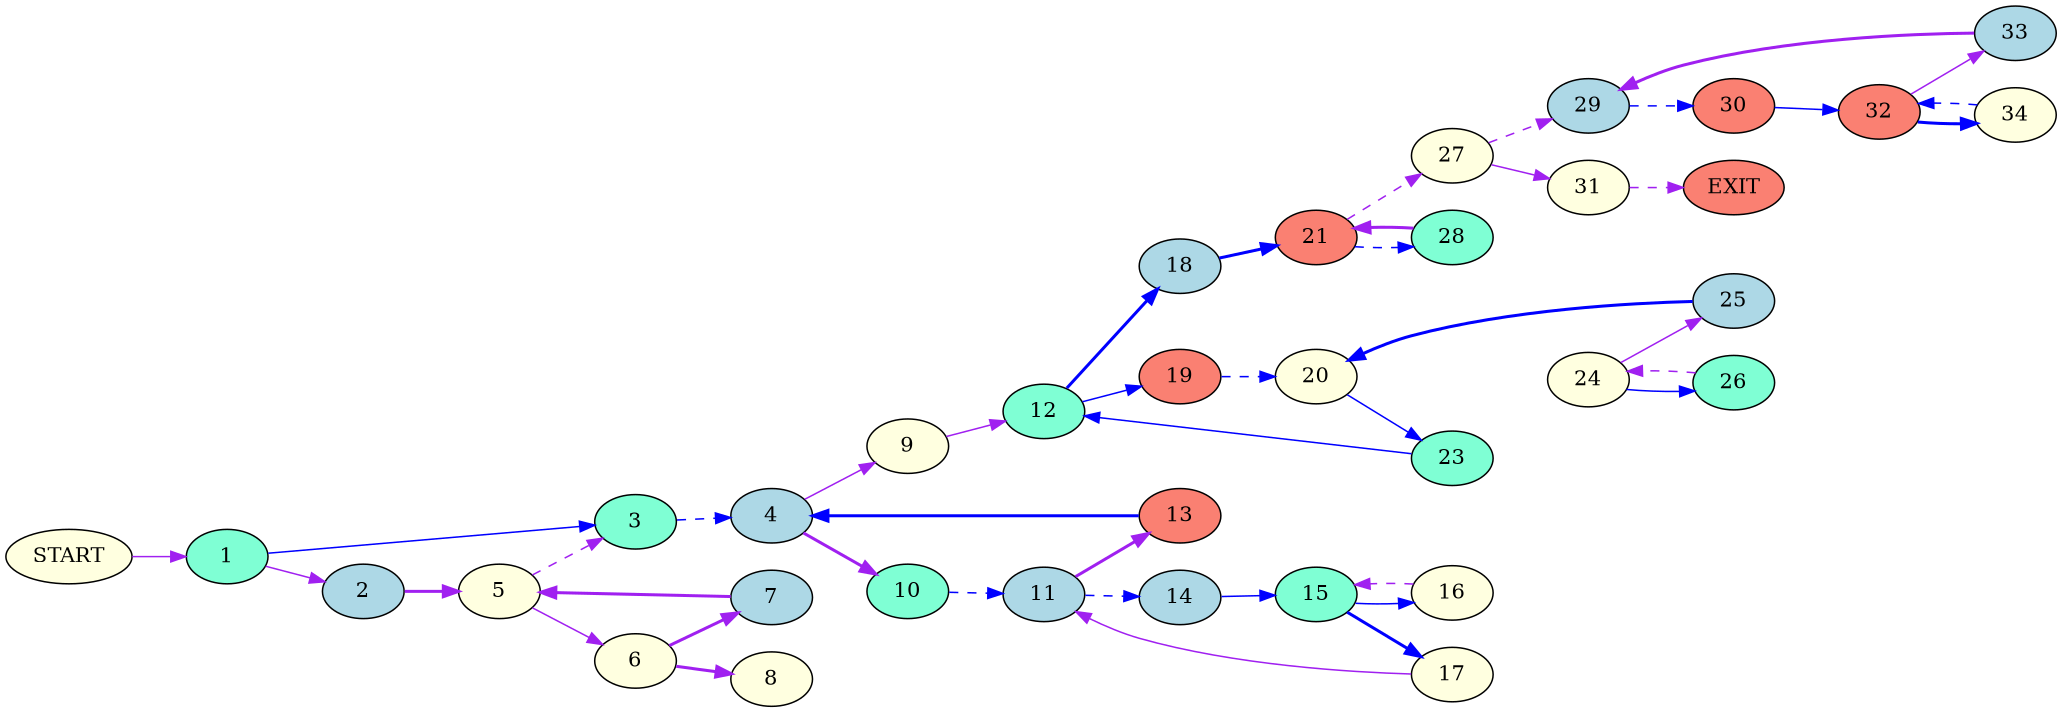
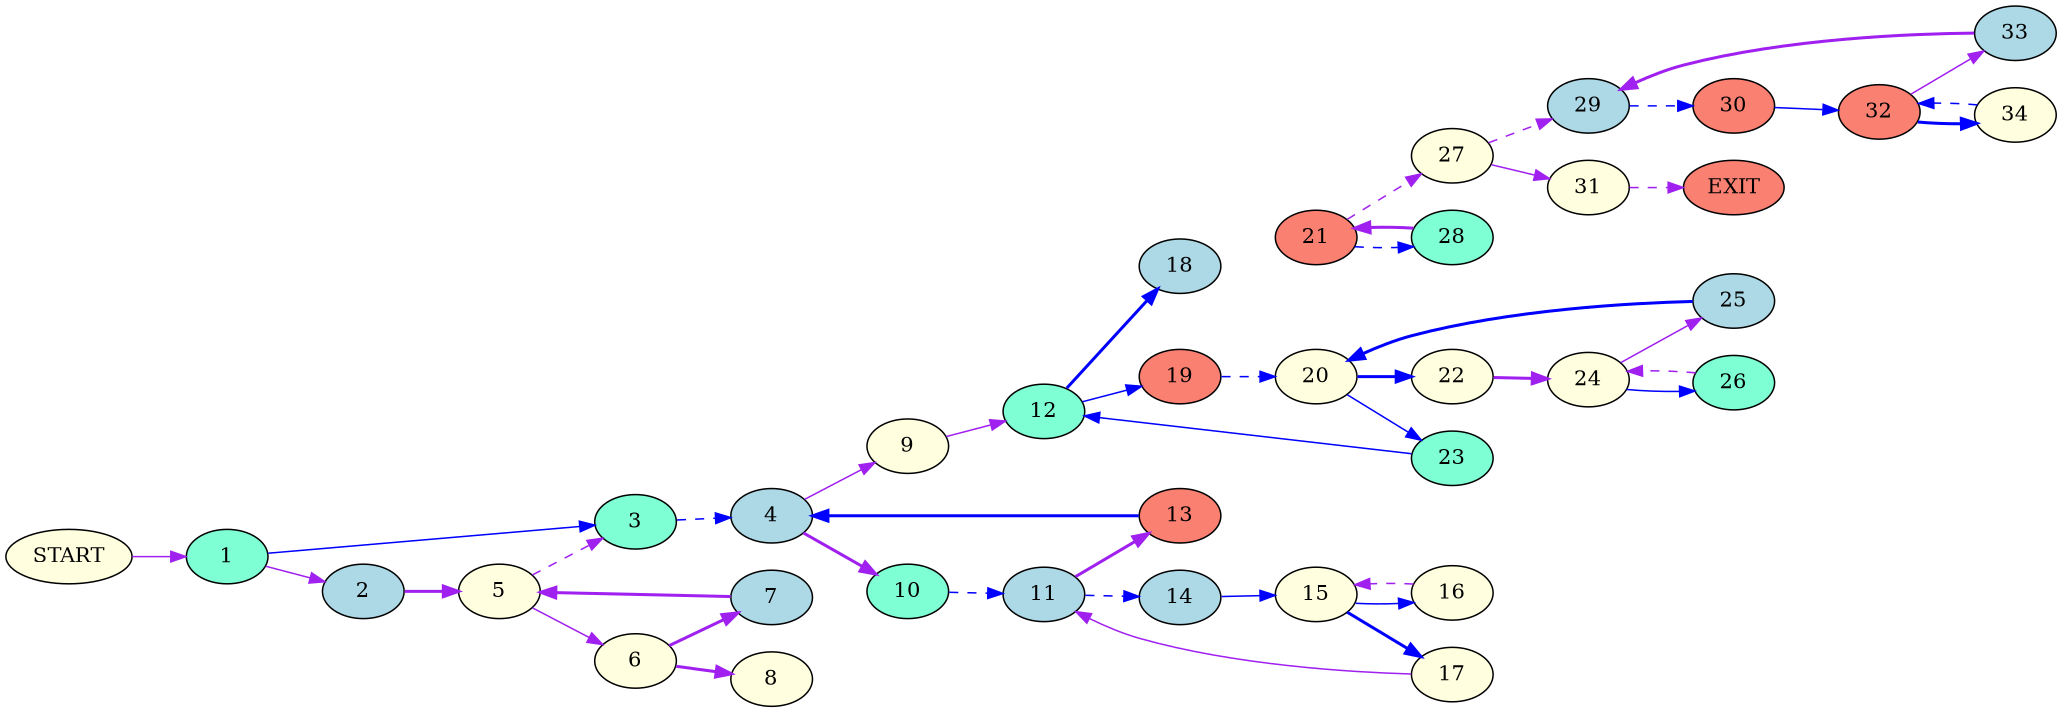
edge "18" -> "21": removed
node "22": added
node "15": fillcolor aquamarine -> lightyellow
